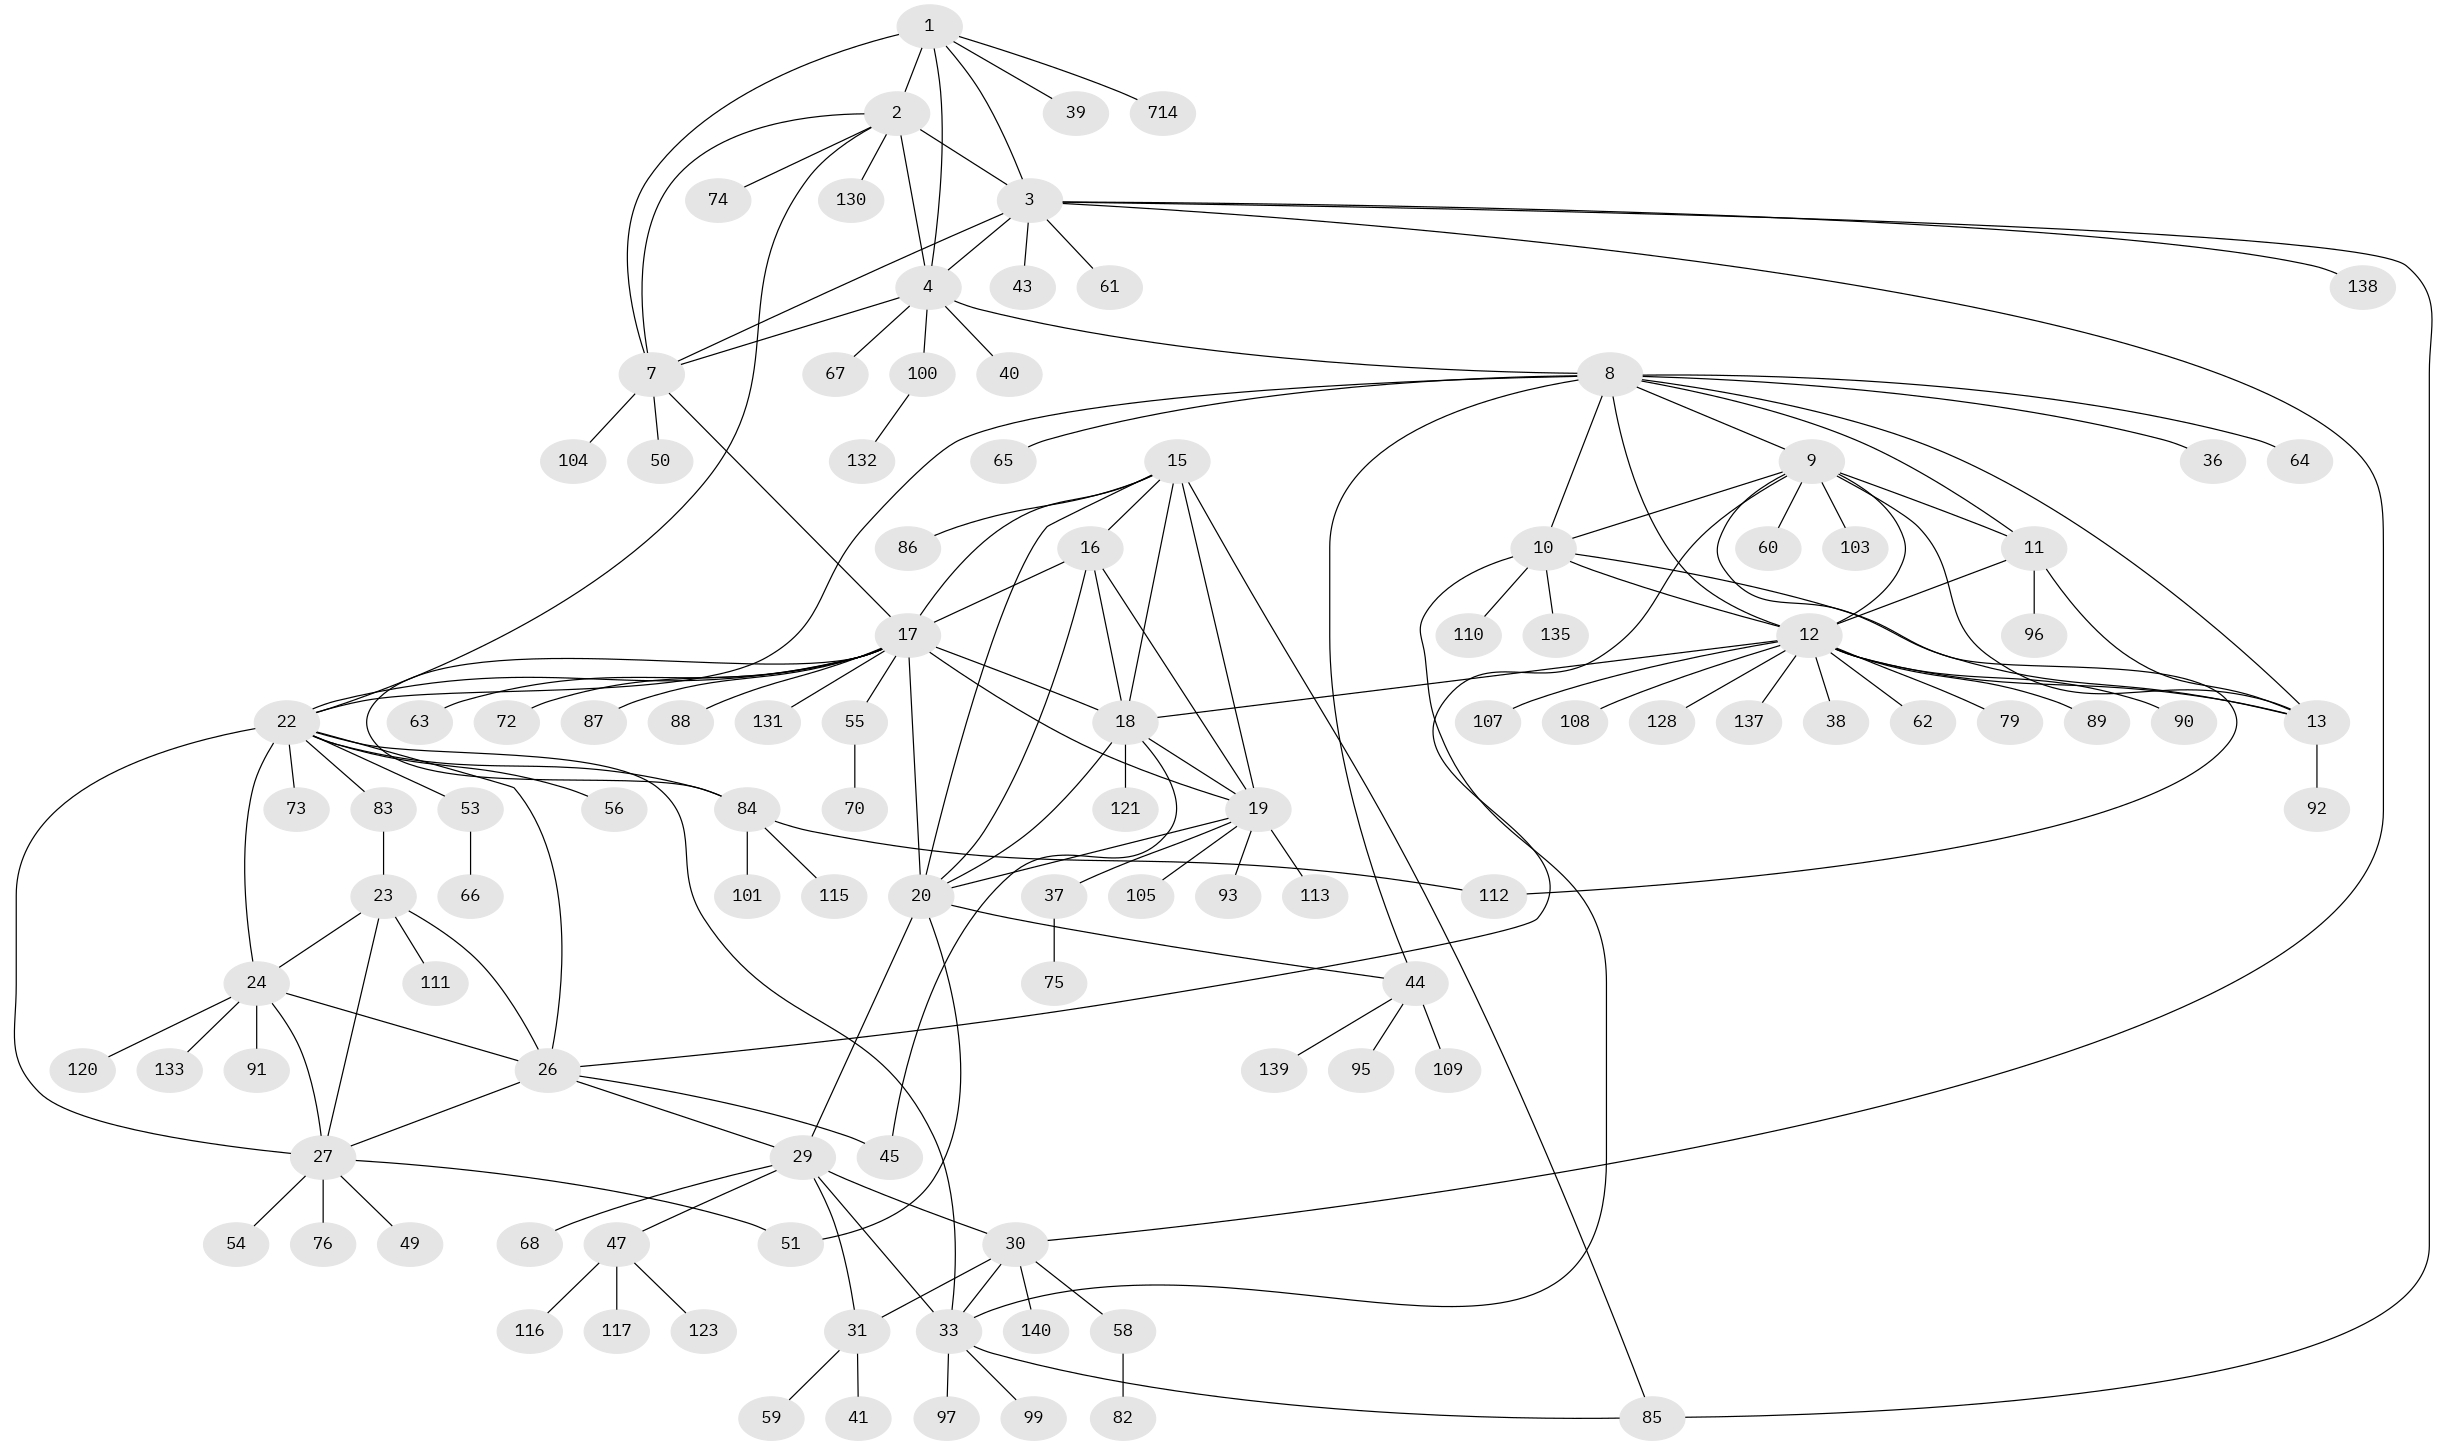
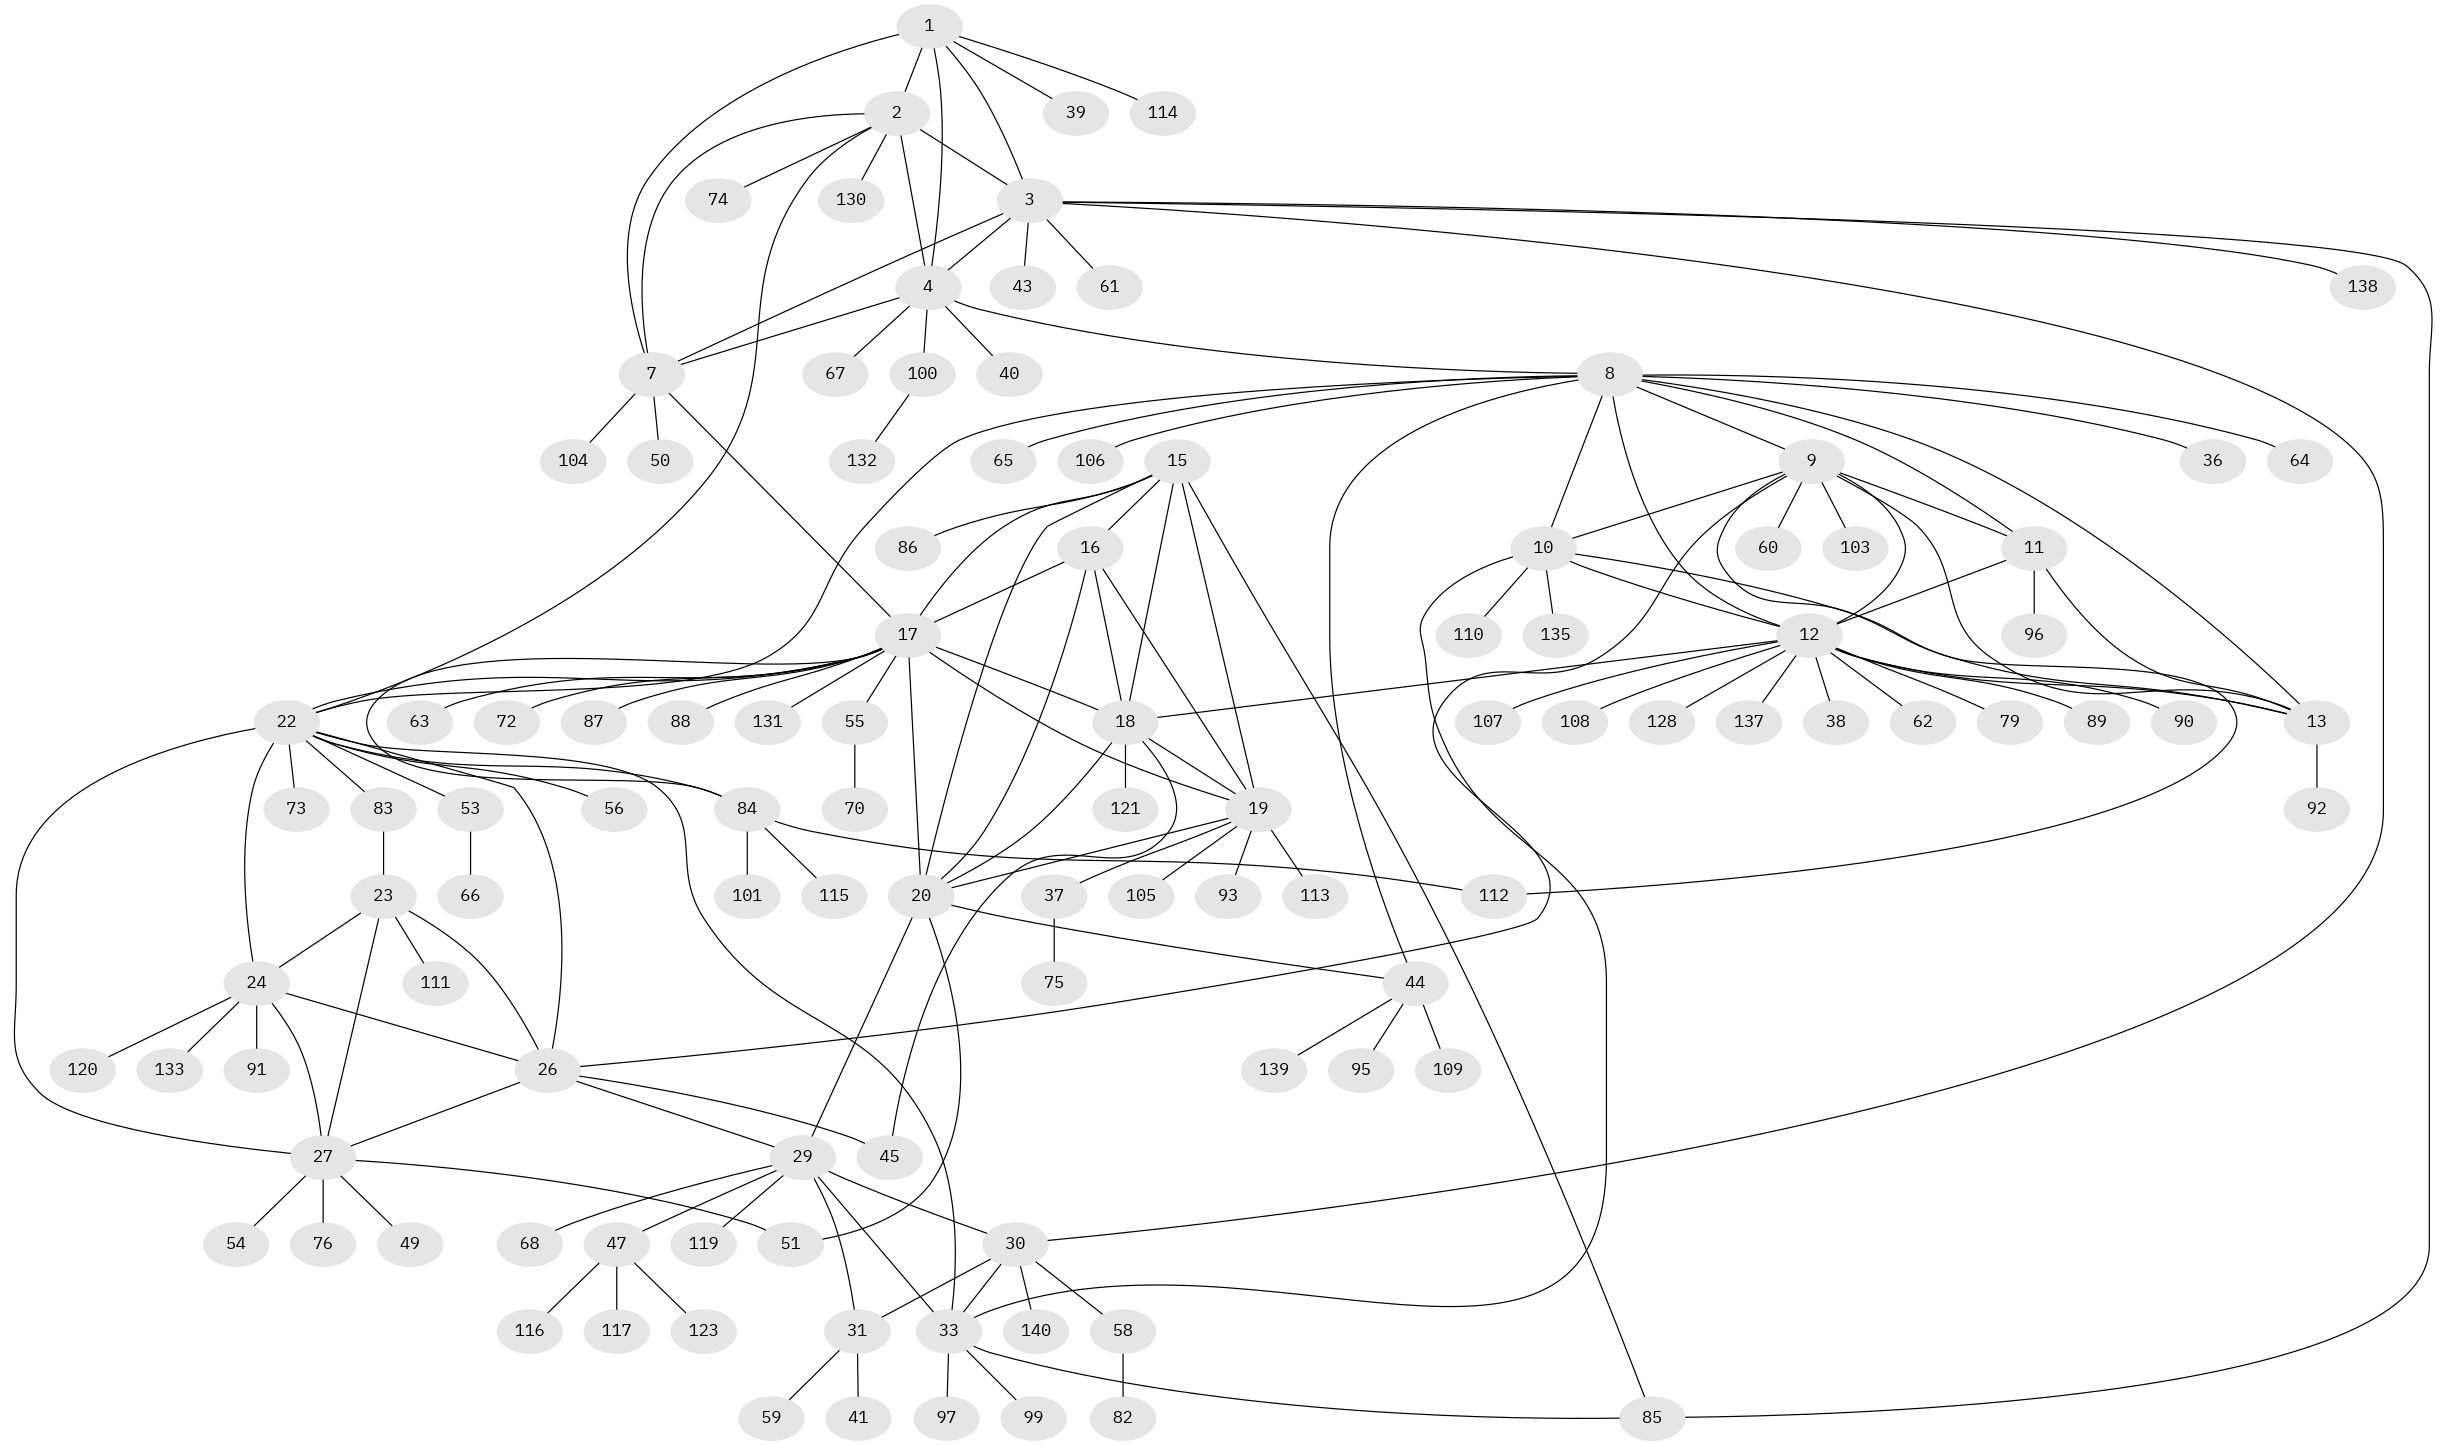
node "714": label "714" -> "114"
node "106": added
node "119": added
